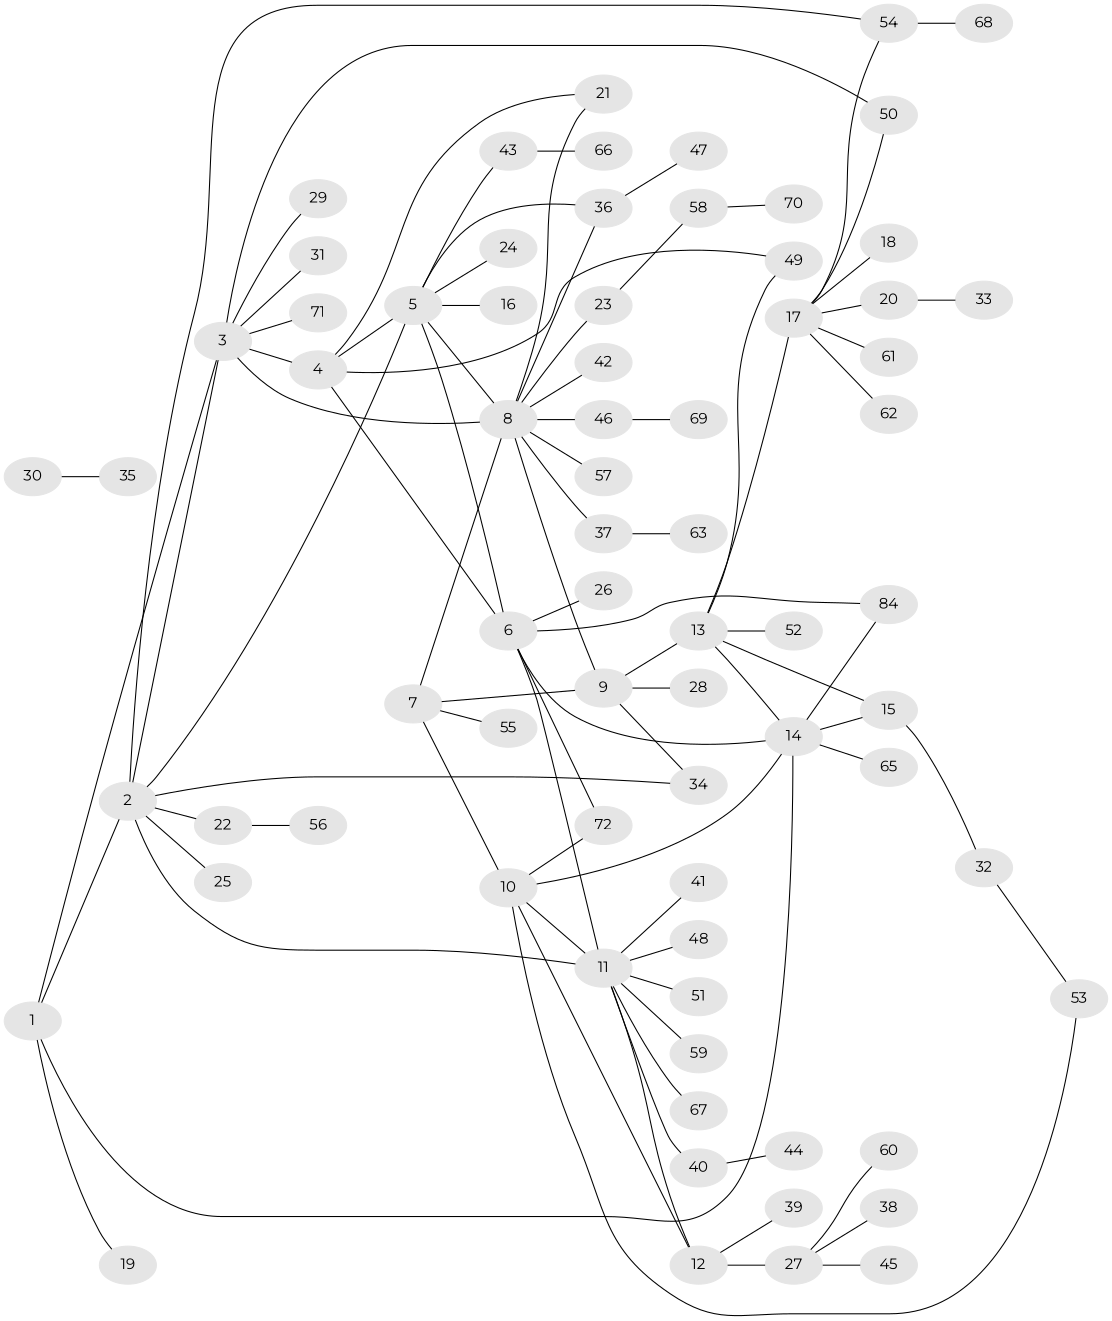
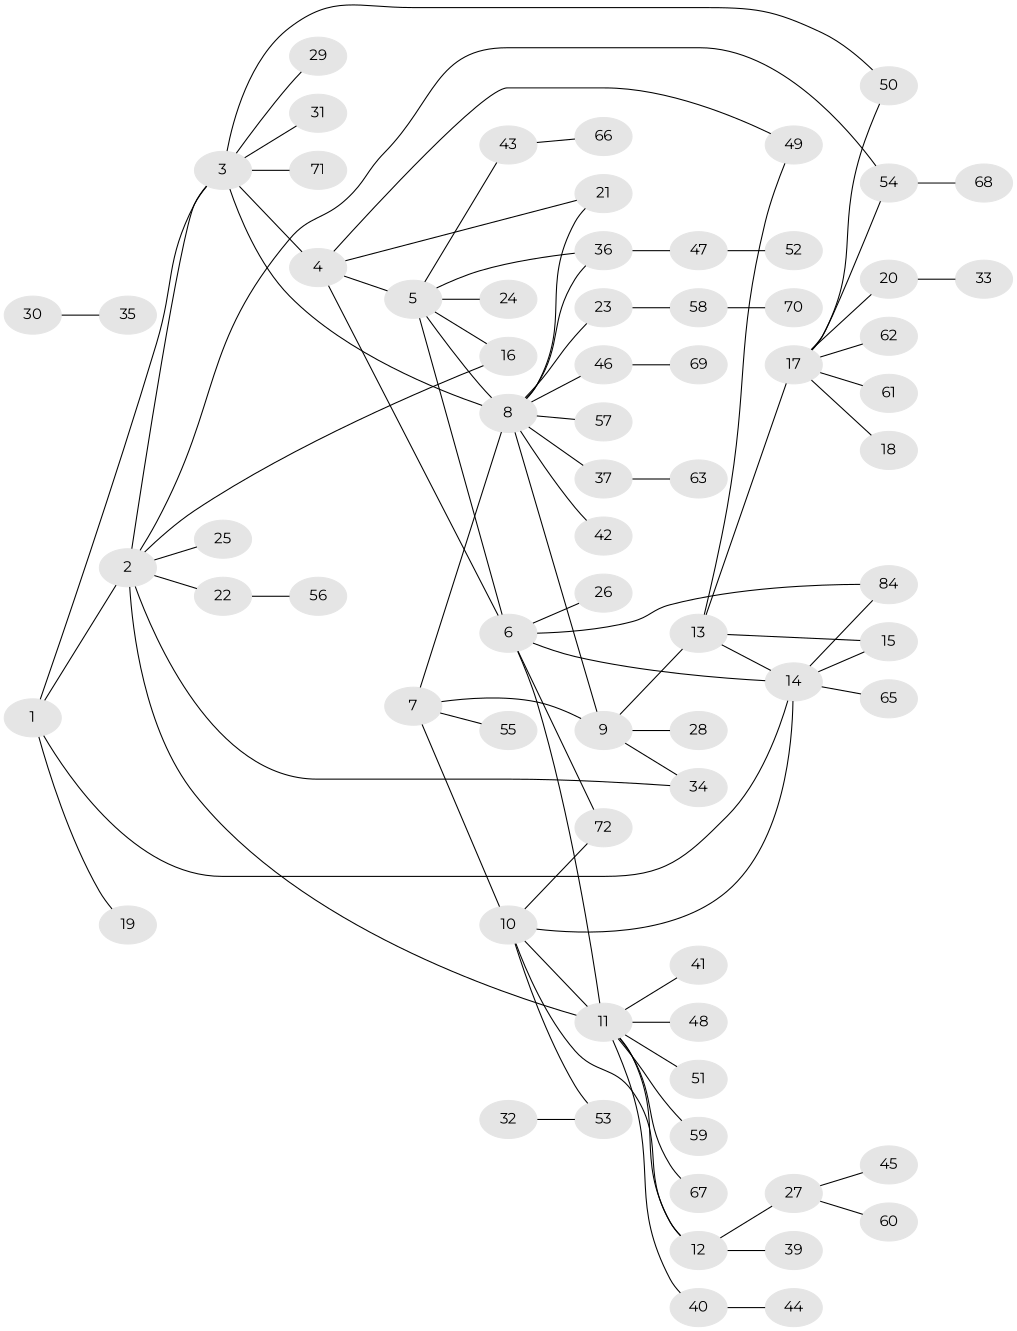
edge "5" -- "2": now "16" -- "2"
edge "13" -- "52": now "47" -- "52"
edge "15" -- "32": removed
node "38": removed
